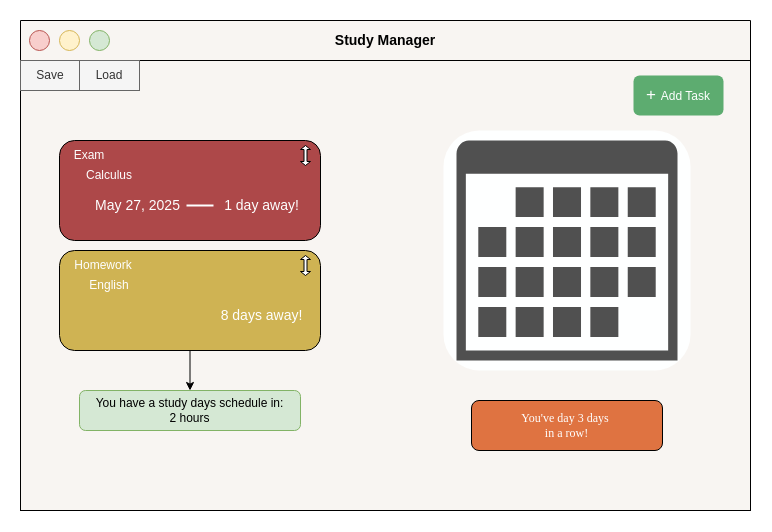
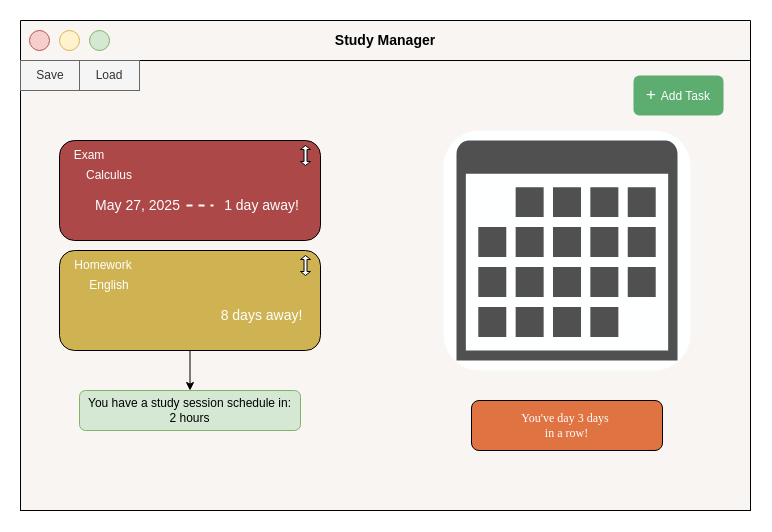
edge "May 27, 2025" -- "1 day away!": style solid -> dashed
node "You have a study days schedule in: 2 hours": label "You have a study days schedule in: 2 hours" -> "You have a study session schedule in: 2 hours"
